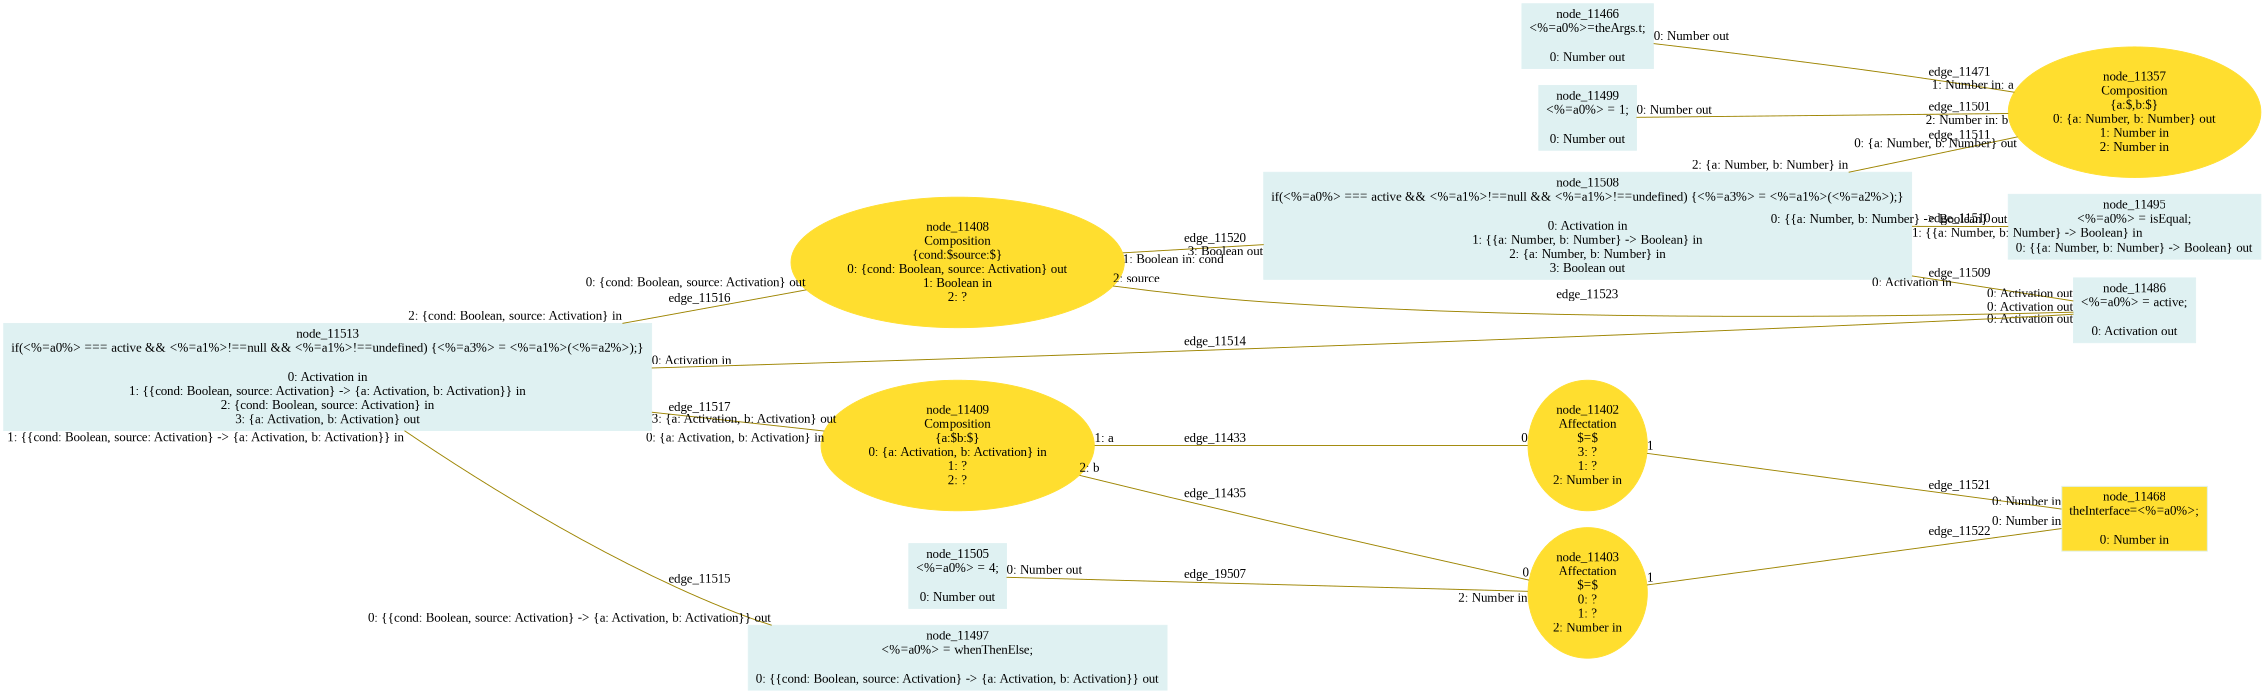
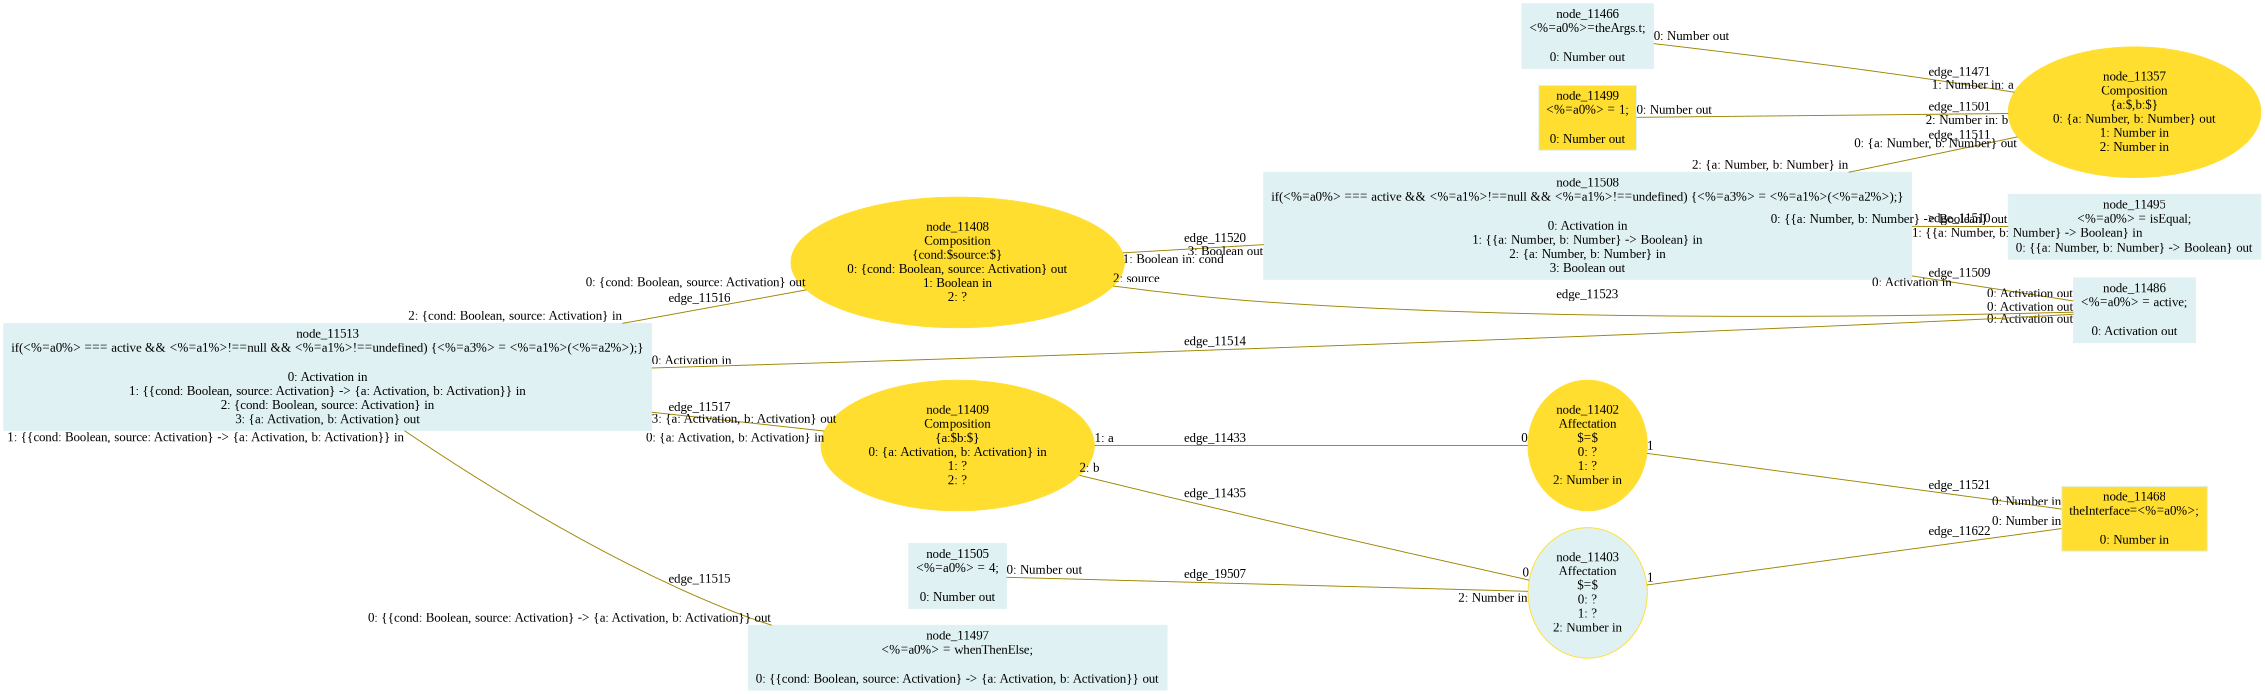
node "node_11499 <%=a0%> = 1; 0: Number out": fillcolor #dff1f2 -> #ffde2f
node "node_11402 Affectation $=$ 3: ? 1: ? 2: Number in": label "node_11402 Affectation $=$ 3: ? 1: ? 2: Number in" -> "node_11402 Affectation $=$ 0: ? 1: ? 2: Number in"
edge "node_11468 theInterface=<%=a0%>; 0: Number in" -- "node_11403 Affectation $=$ 0: ? 1: ? 2: Number in": label "edge_11522" -> "edge_11622"
node "node_11403 Affectation $=$ 0: ? 1: ? 2: Number in": fillcolor #ffde2f -> #dff1f2
